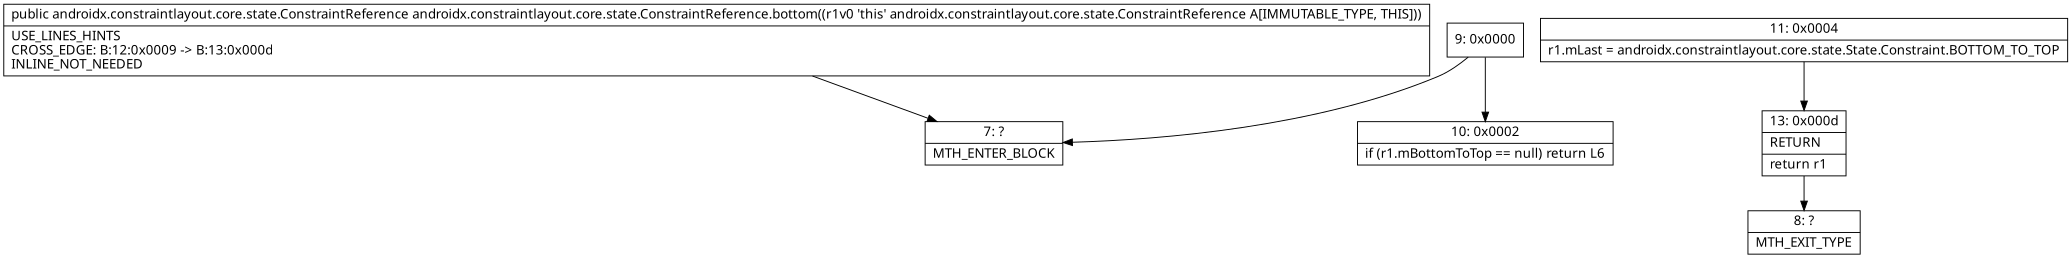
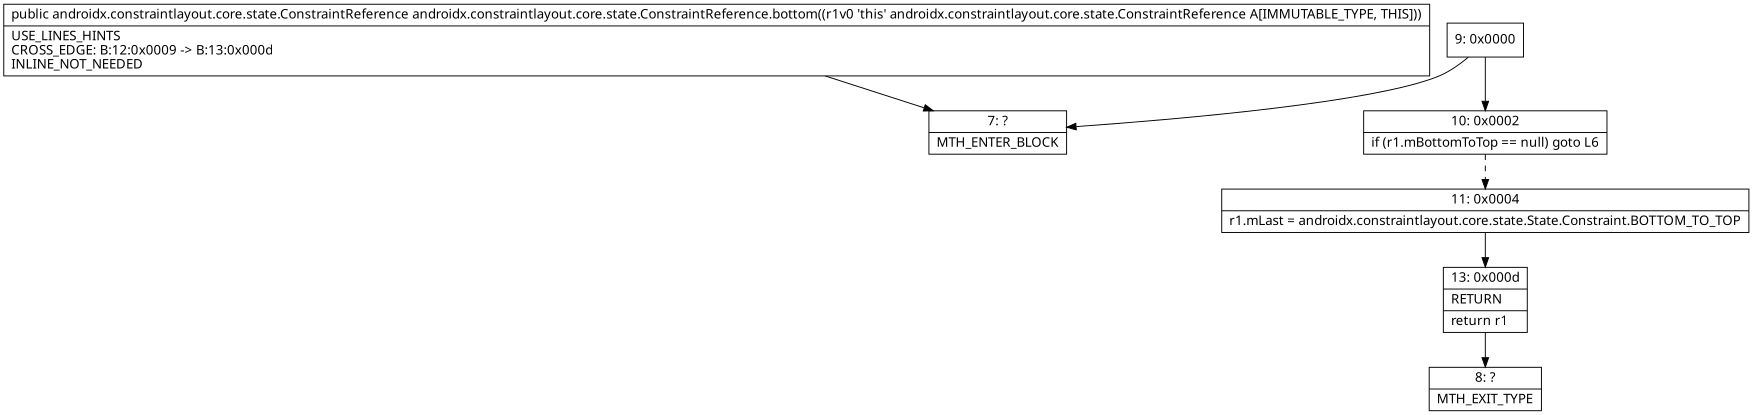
node "10: 0x0002": text "if (r1.mBottomToTop == null) return L6" -> "if (r1.mBottomToTop == null) goto L6"
edge "10: 0x0002" -> "11: 0x0004": added
